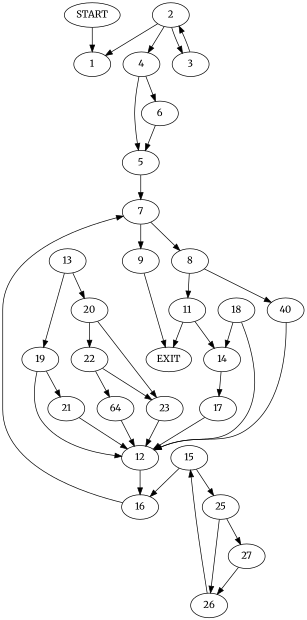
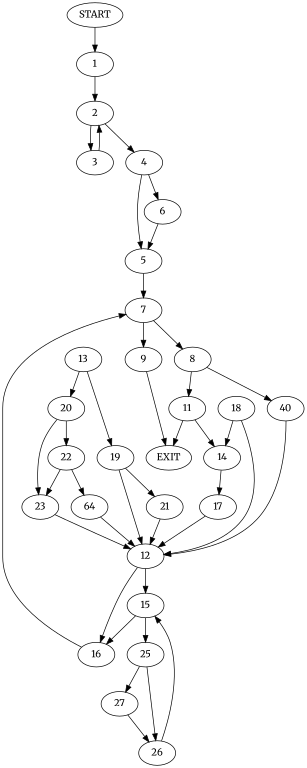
edge "2" -> "1": reversed
edge "12" -> "15": added
